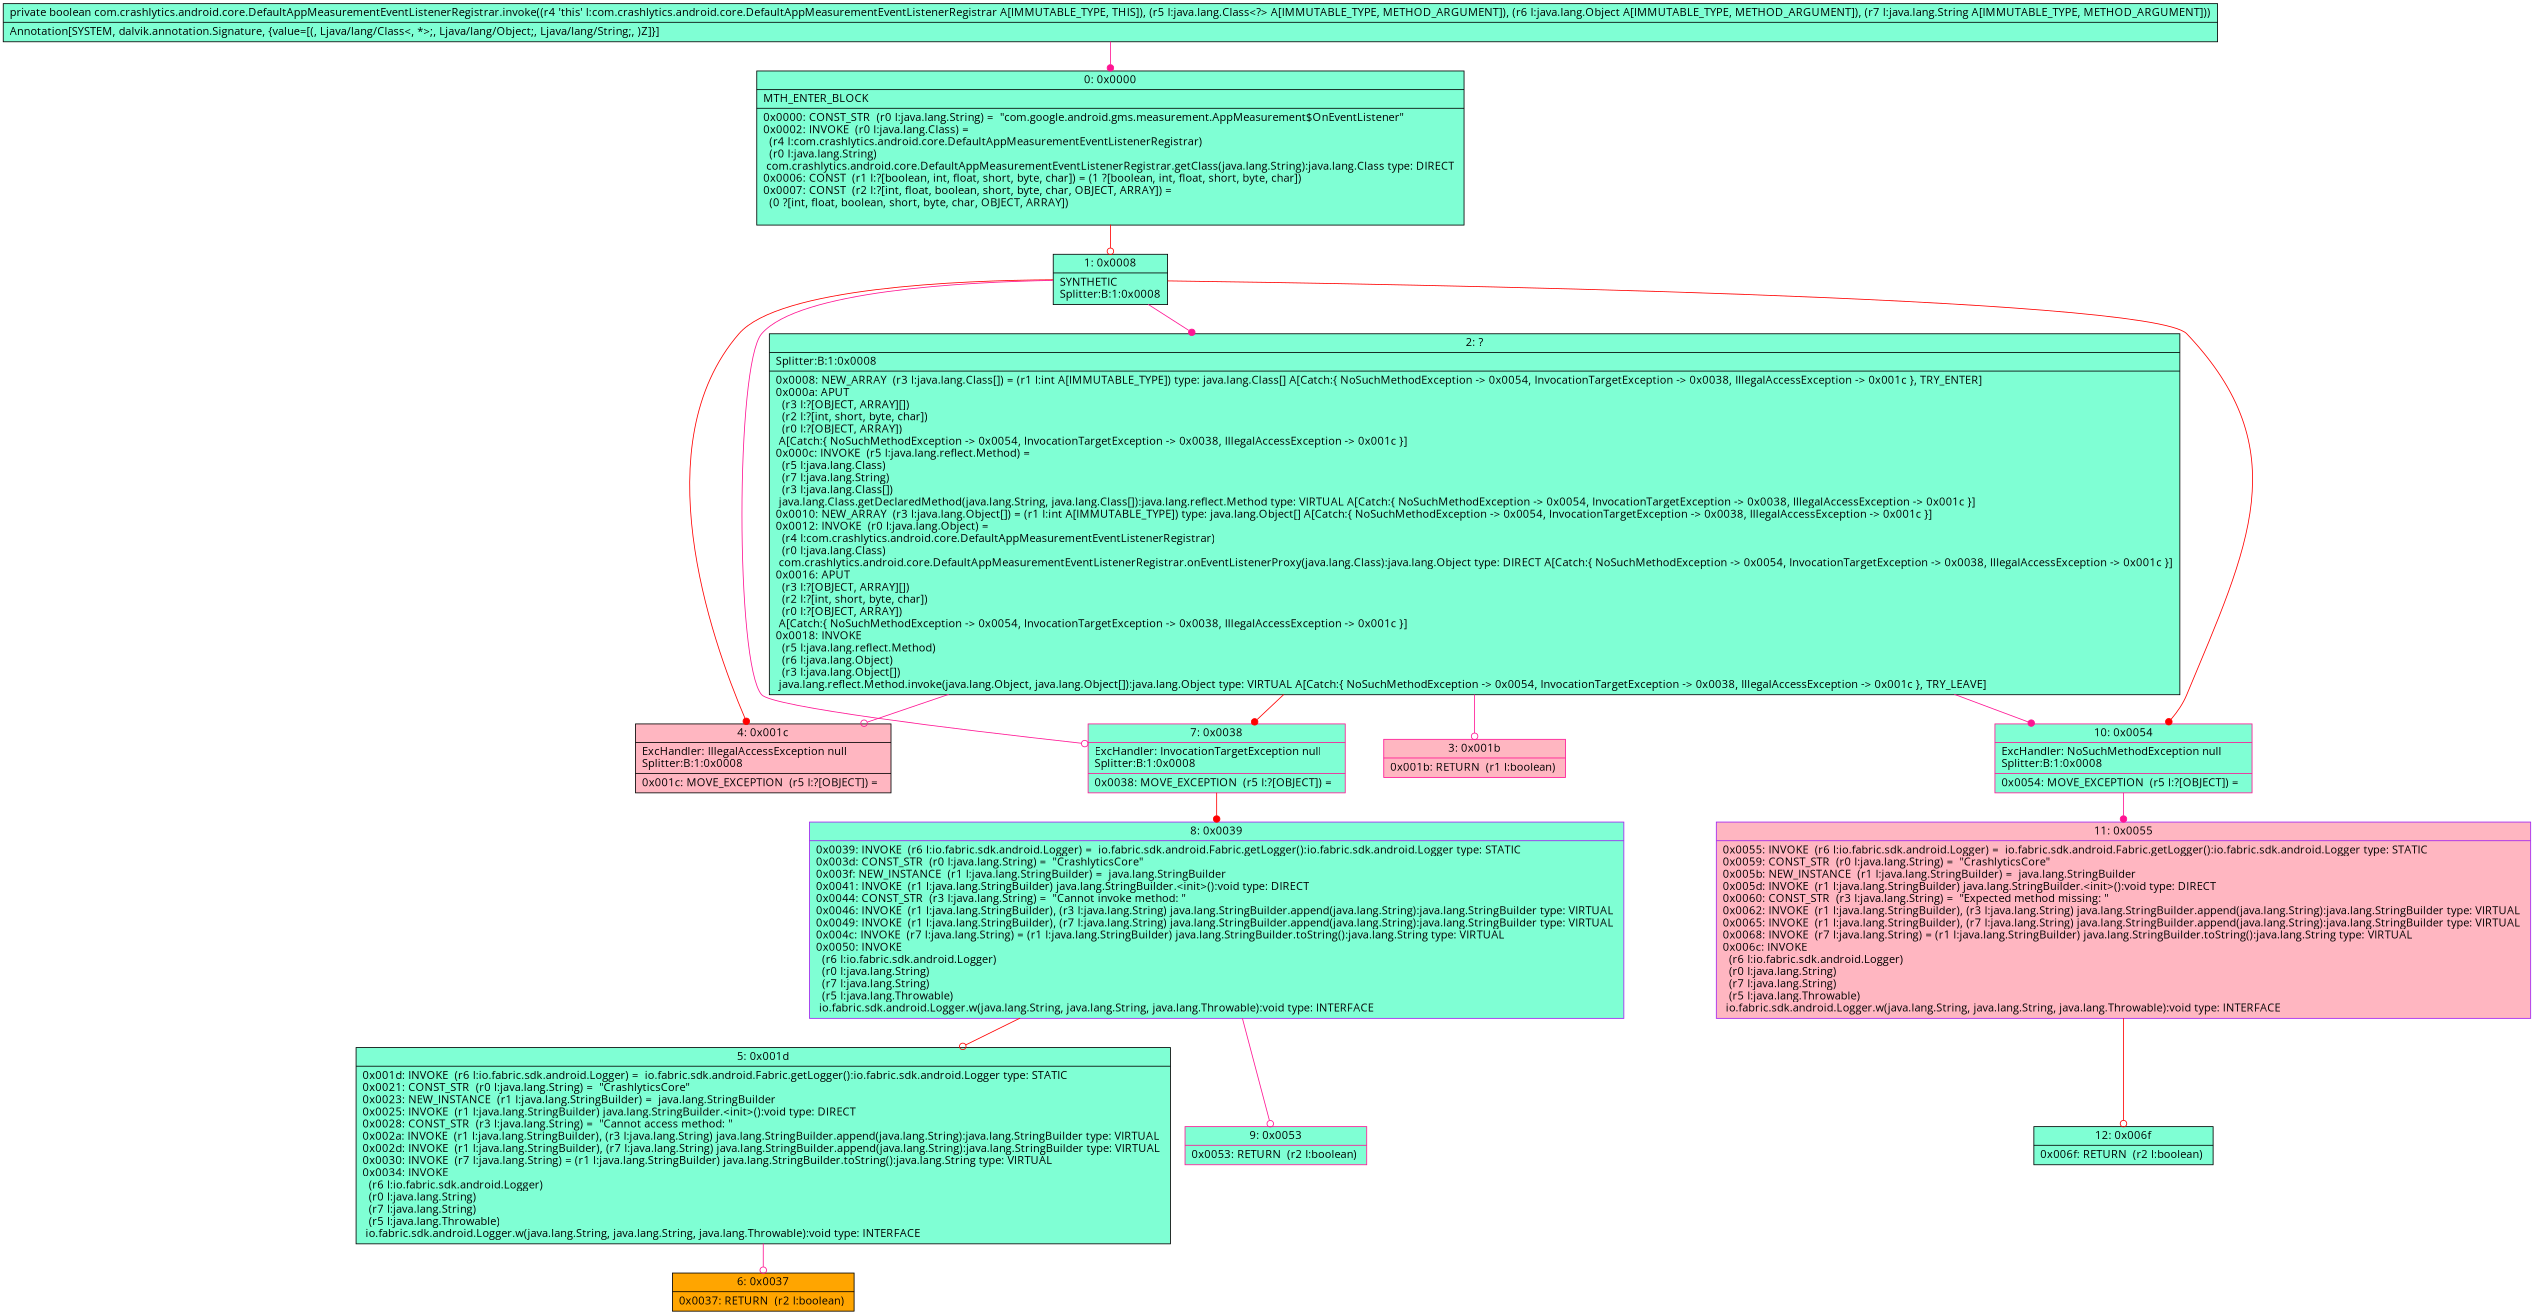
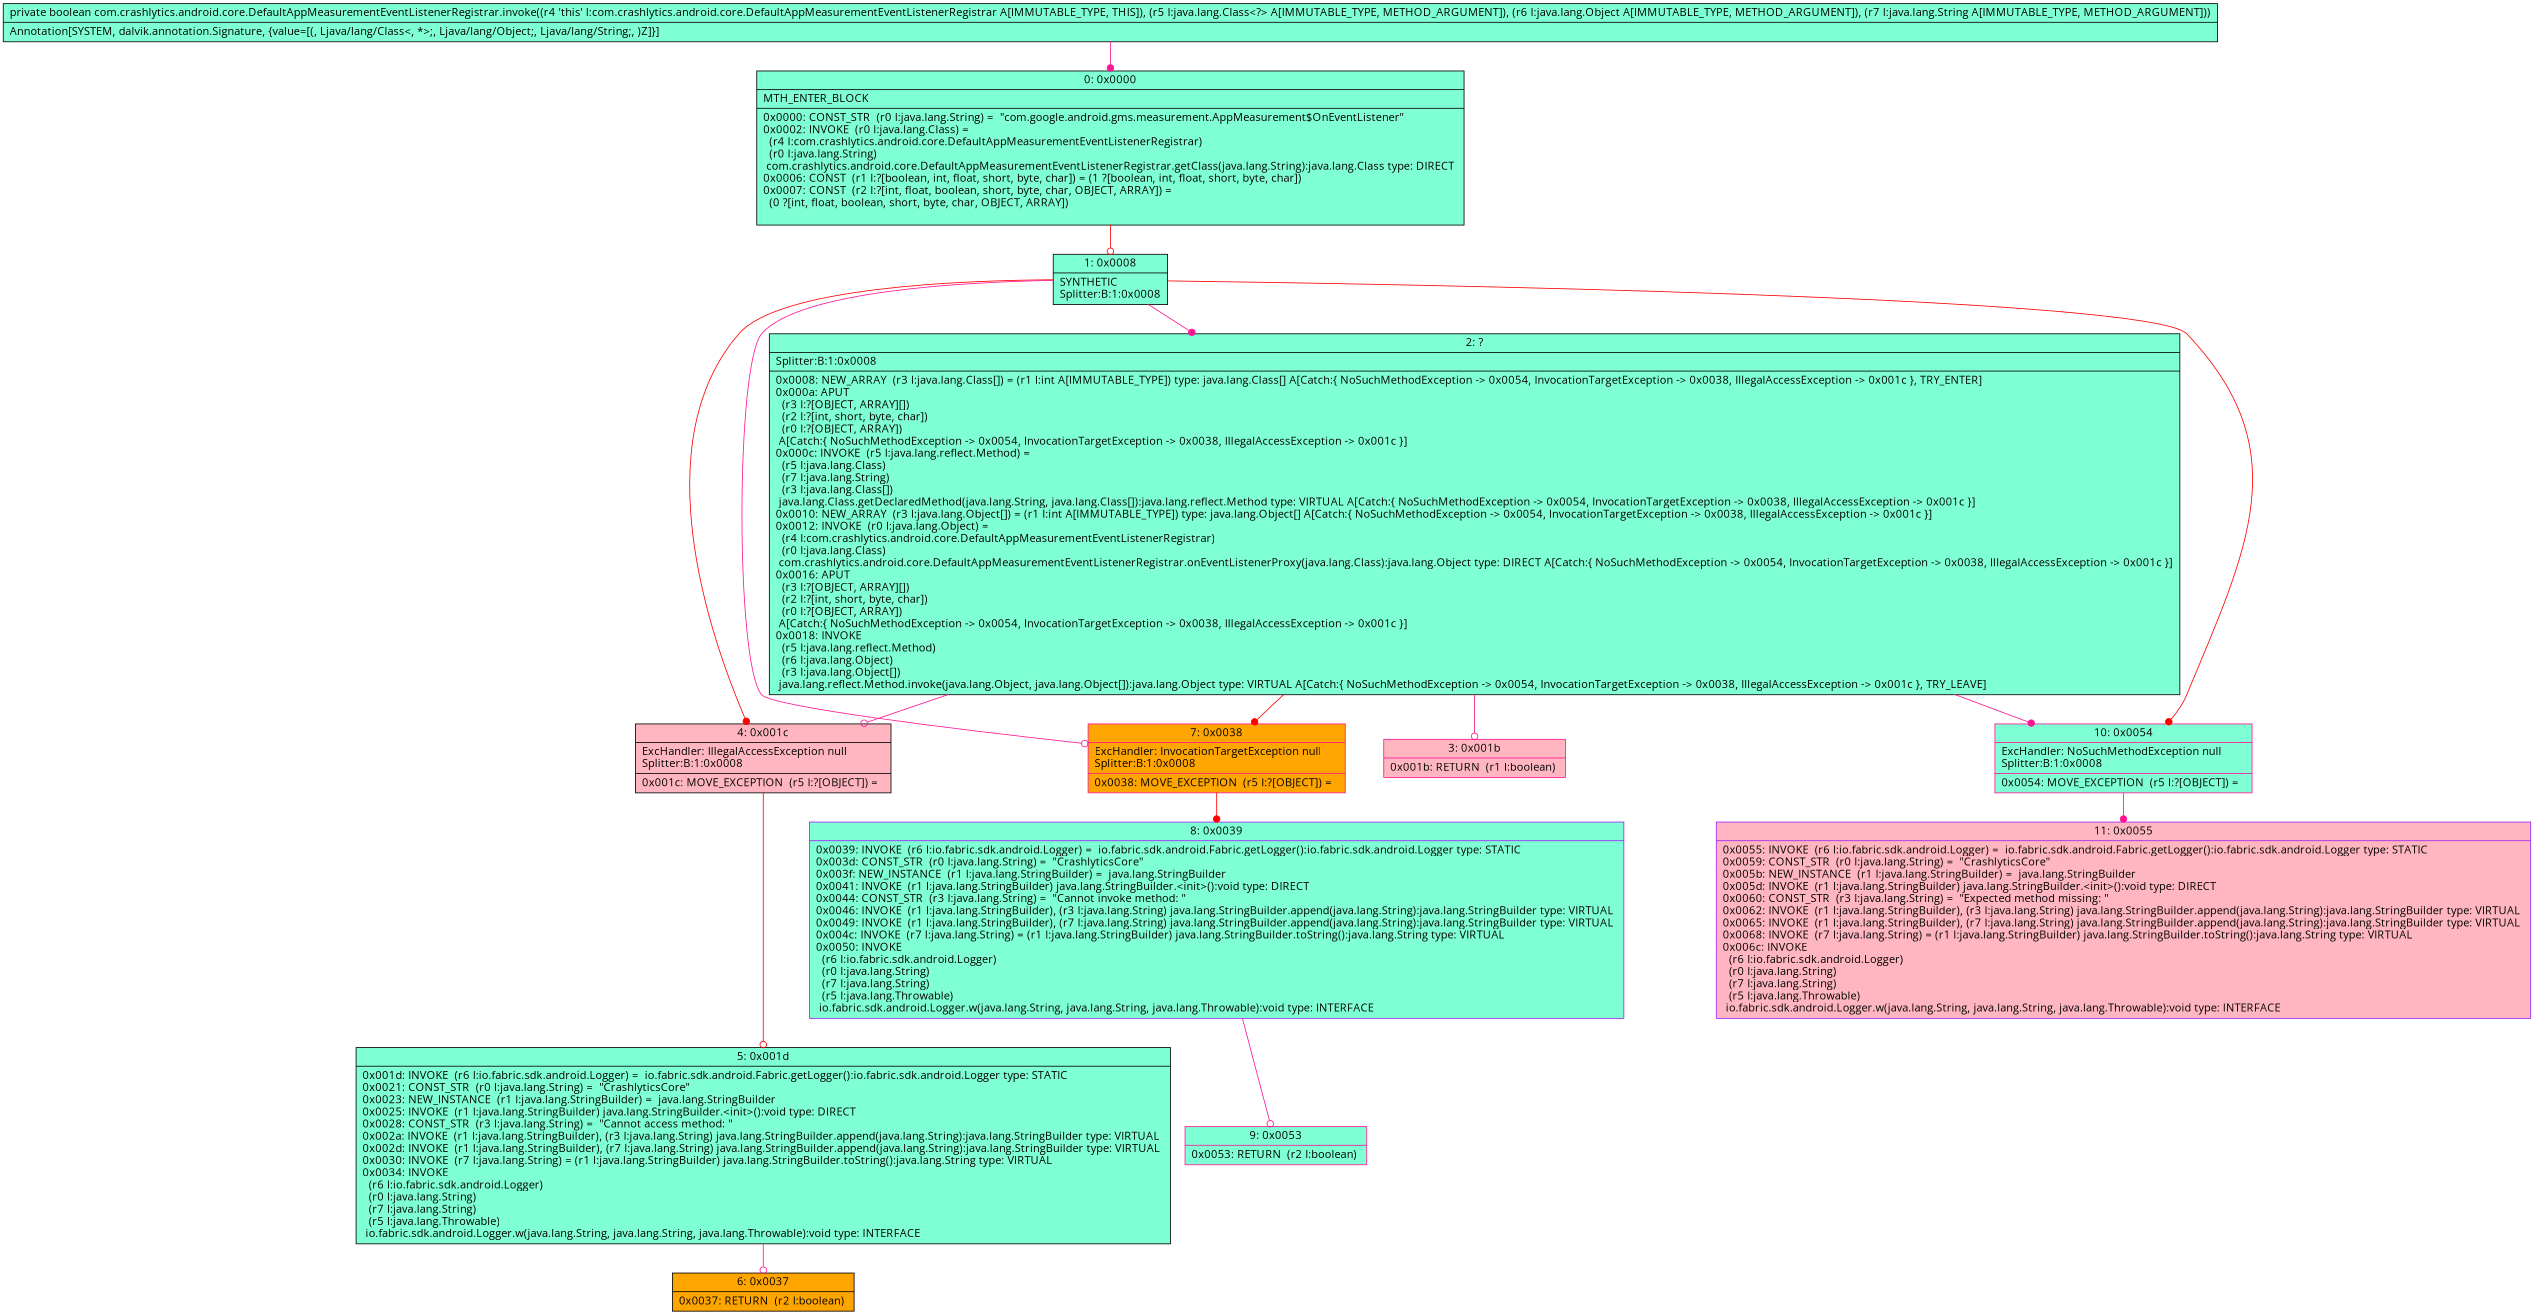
node "7: 0x0038": fillcolor aquamarine -> orange
edge "8: 0x0039" -> "5: 0x001d": now "4: 0x001c" -> "5: 0x001d"
node "12: 0x006f": removed
